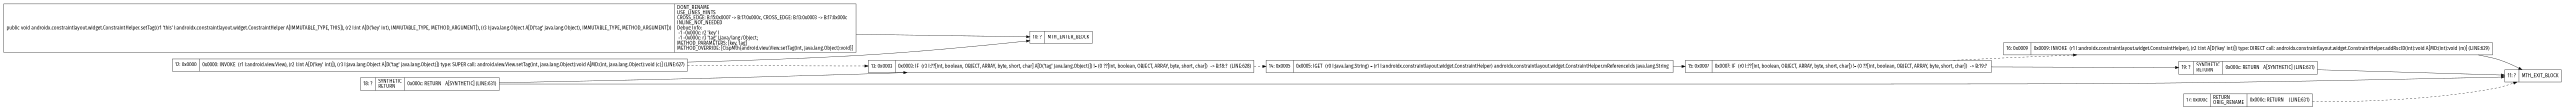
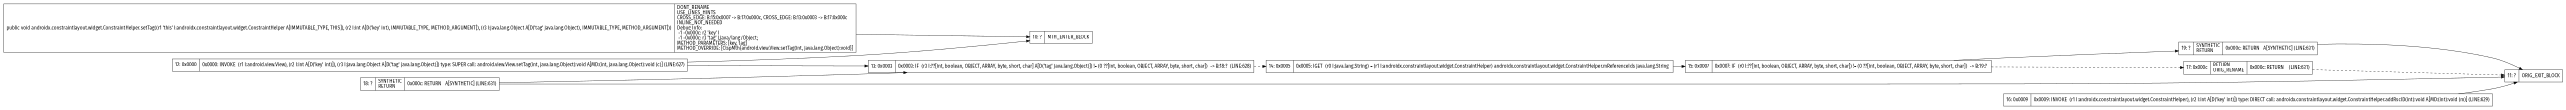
edge "15: 0x0007" -> "16: 0x0009": now "15: 0x0007" -> "17: 0x000c"
edge "12: 0x0000" -> "13: 0x0003": style dashed -> solid
node "11: ?": text "MTH_EXIT_BLOCK" -> "ORIG_EXIT_BLOCK"
